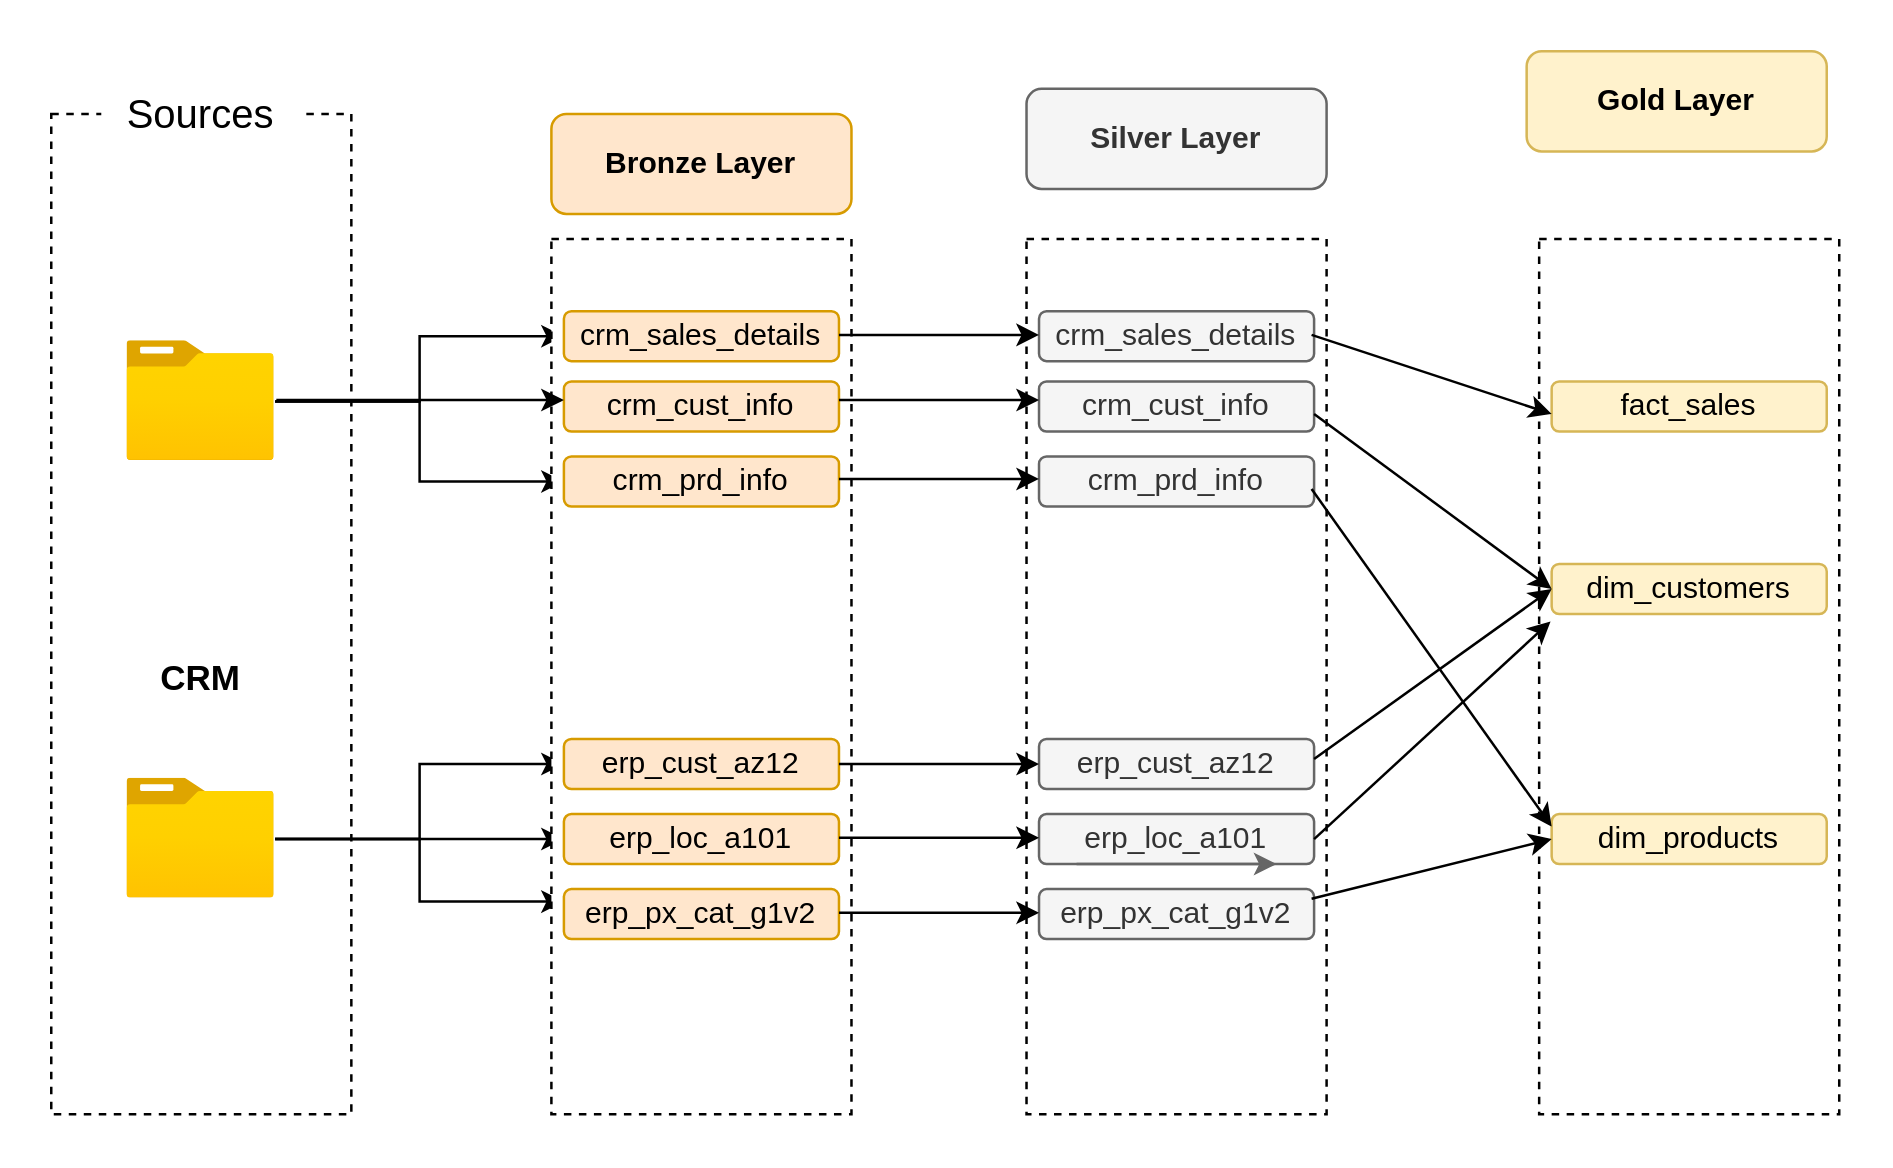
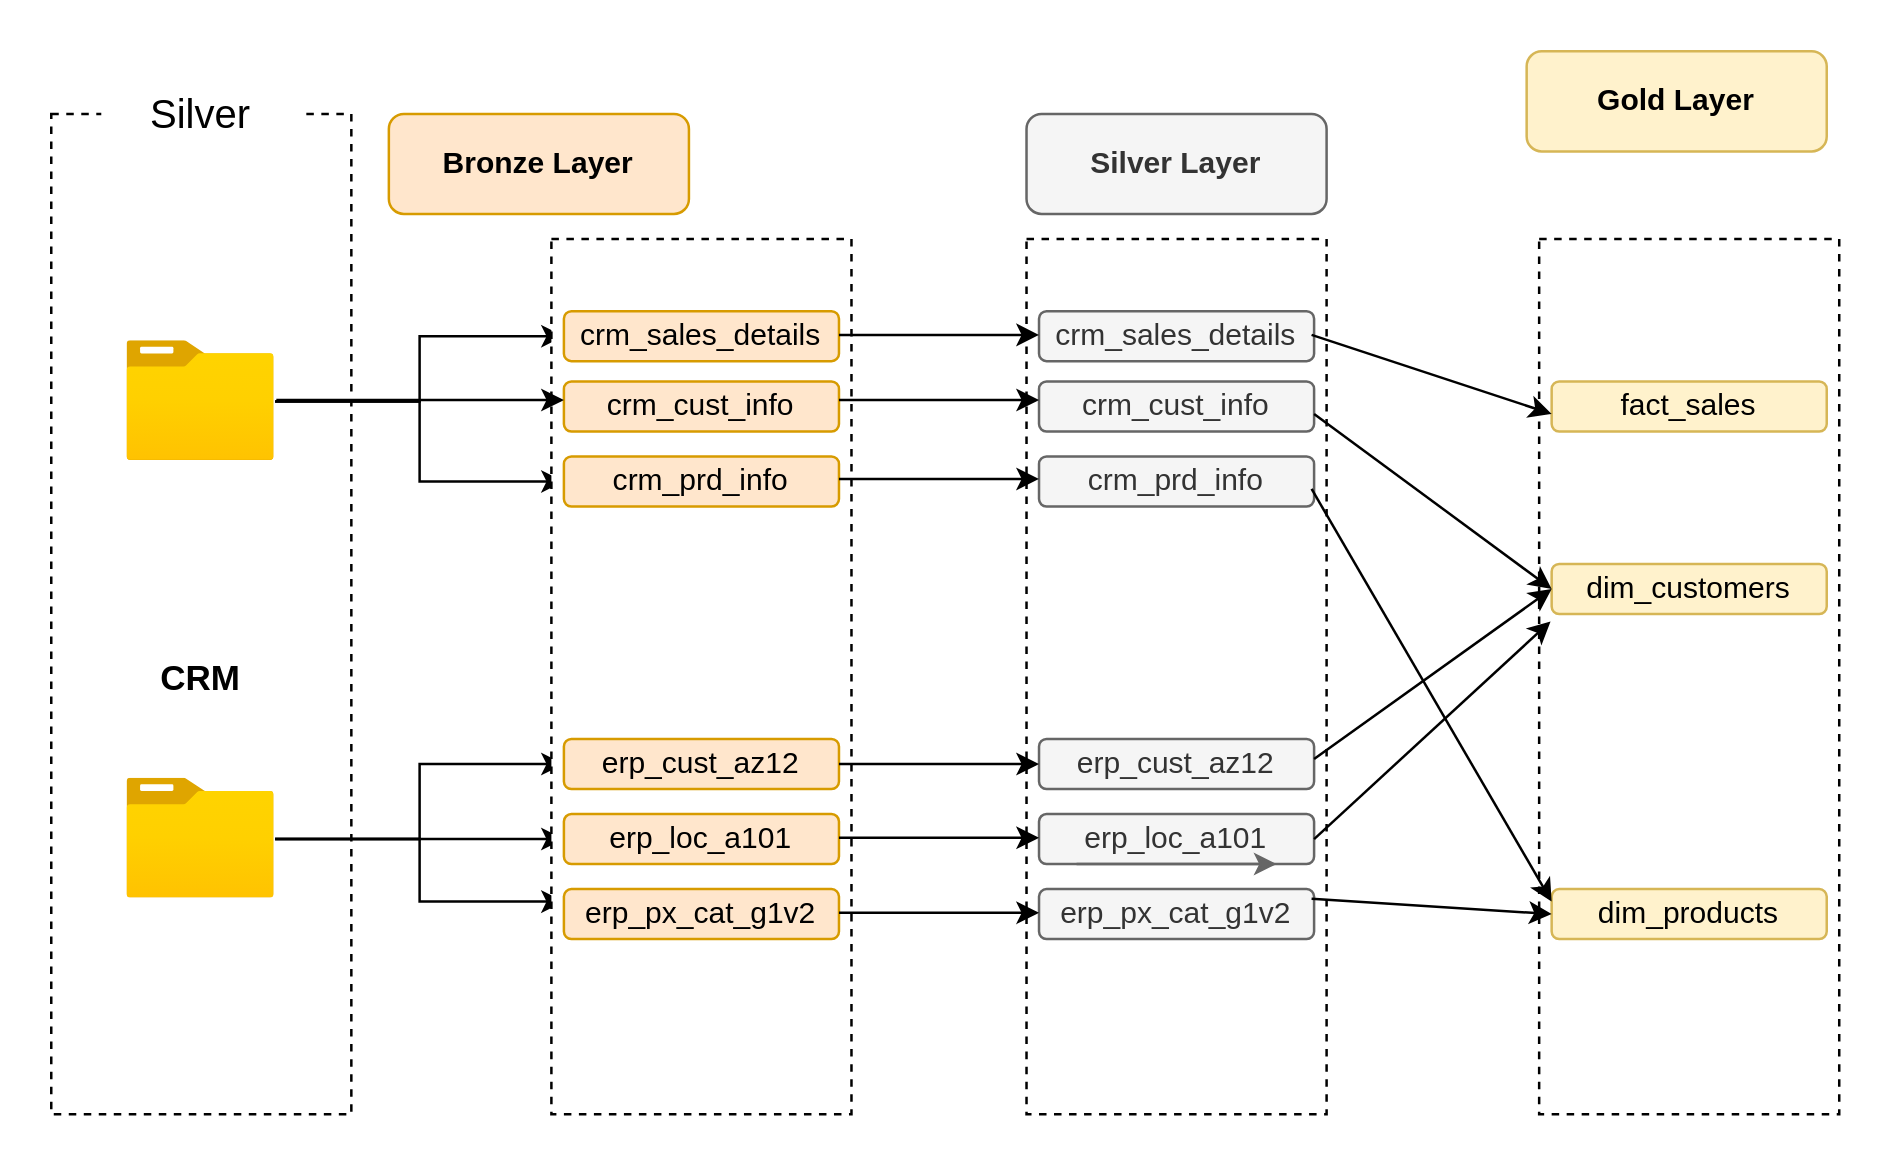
node "Sources": label "Sources" -> "Silver"
node "Silver Layer": moved (1176, 139) -> (1176, 164)
node "Bronze Layer": moved (701, 164) -> (539, 164)
node "dim_products": moved (1689, 839) -> (1689, 914)
